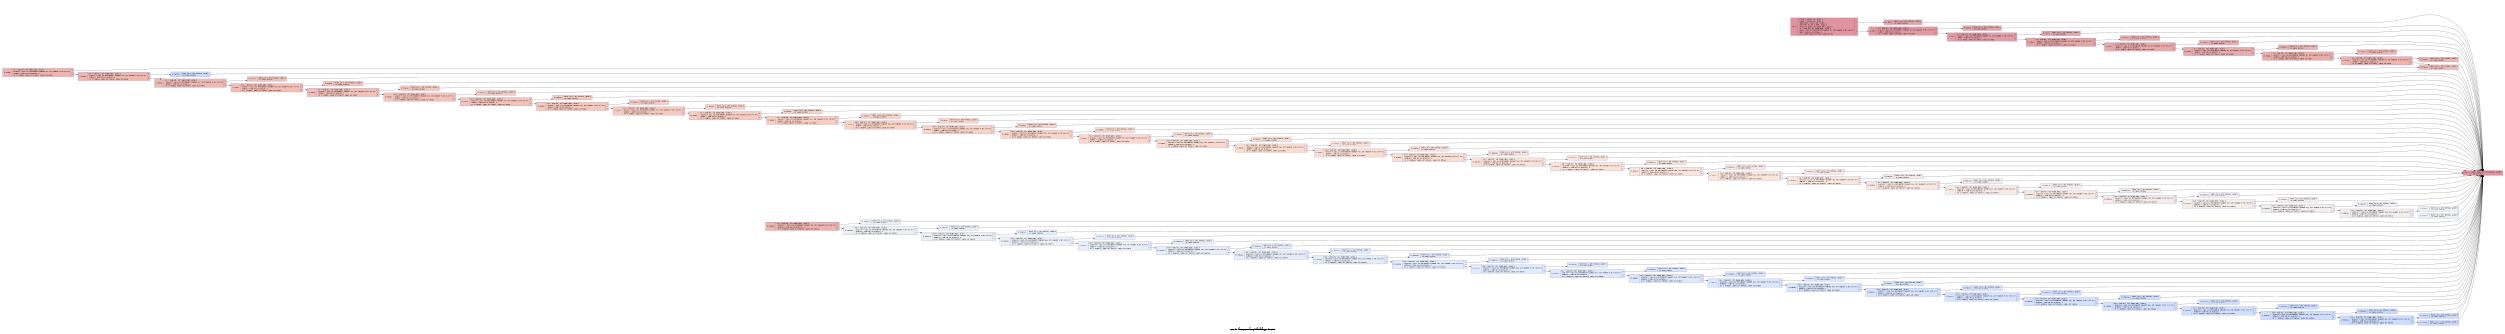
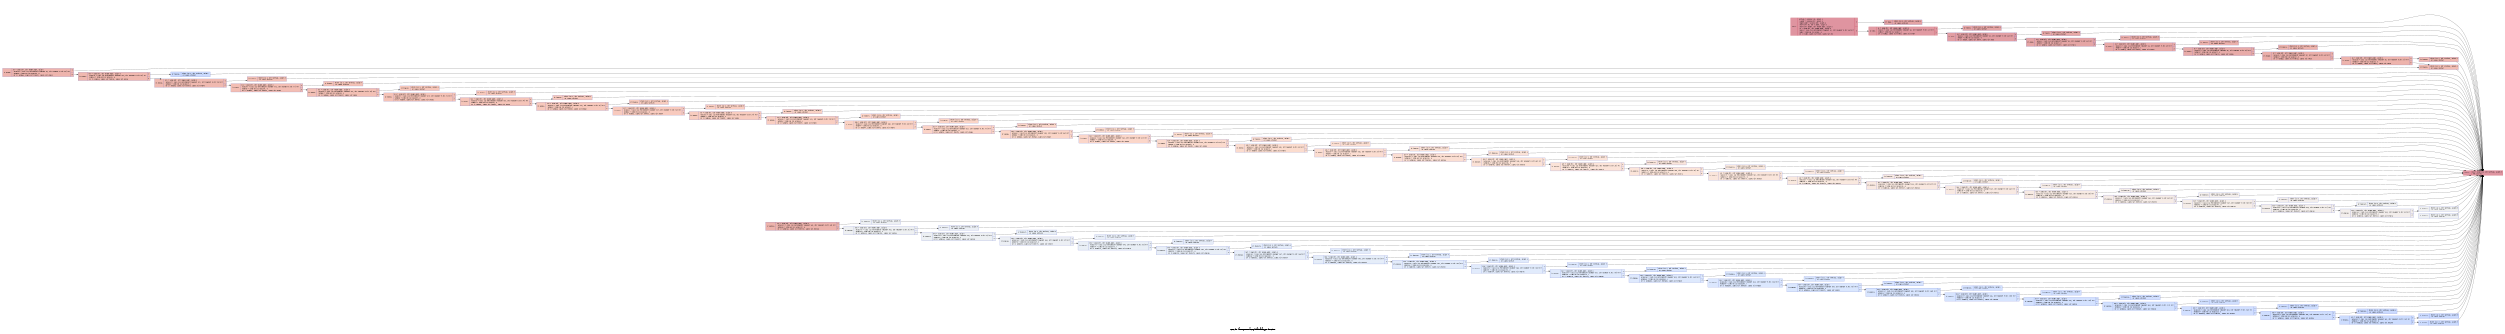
node "if.then23:": removed
